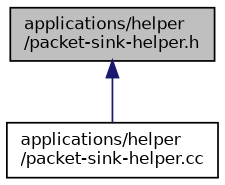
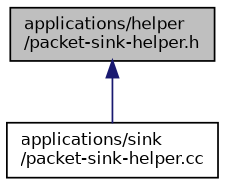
node "applications/helper /packet-sink-helper.cc": label "applications/helper /packet-sink-helper.cc" -> "applications/sink /packet-sink-helper.cc"
